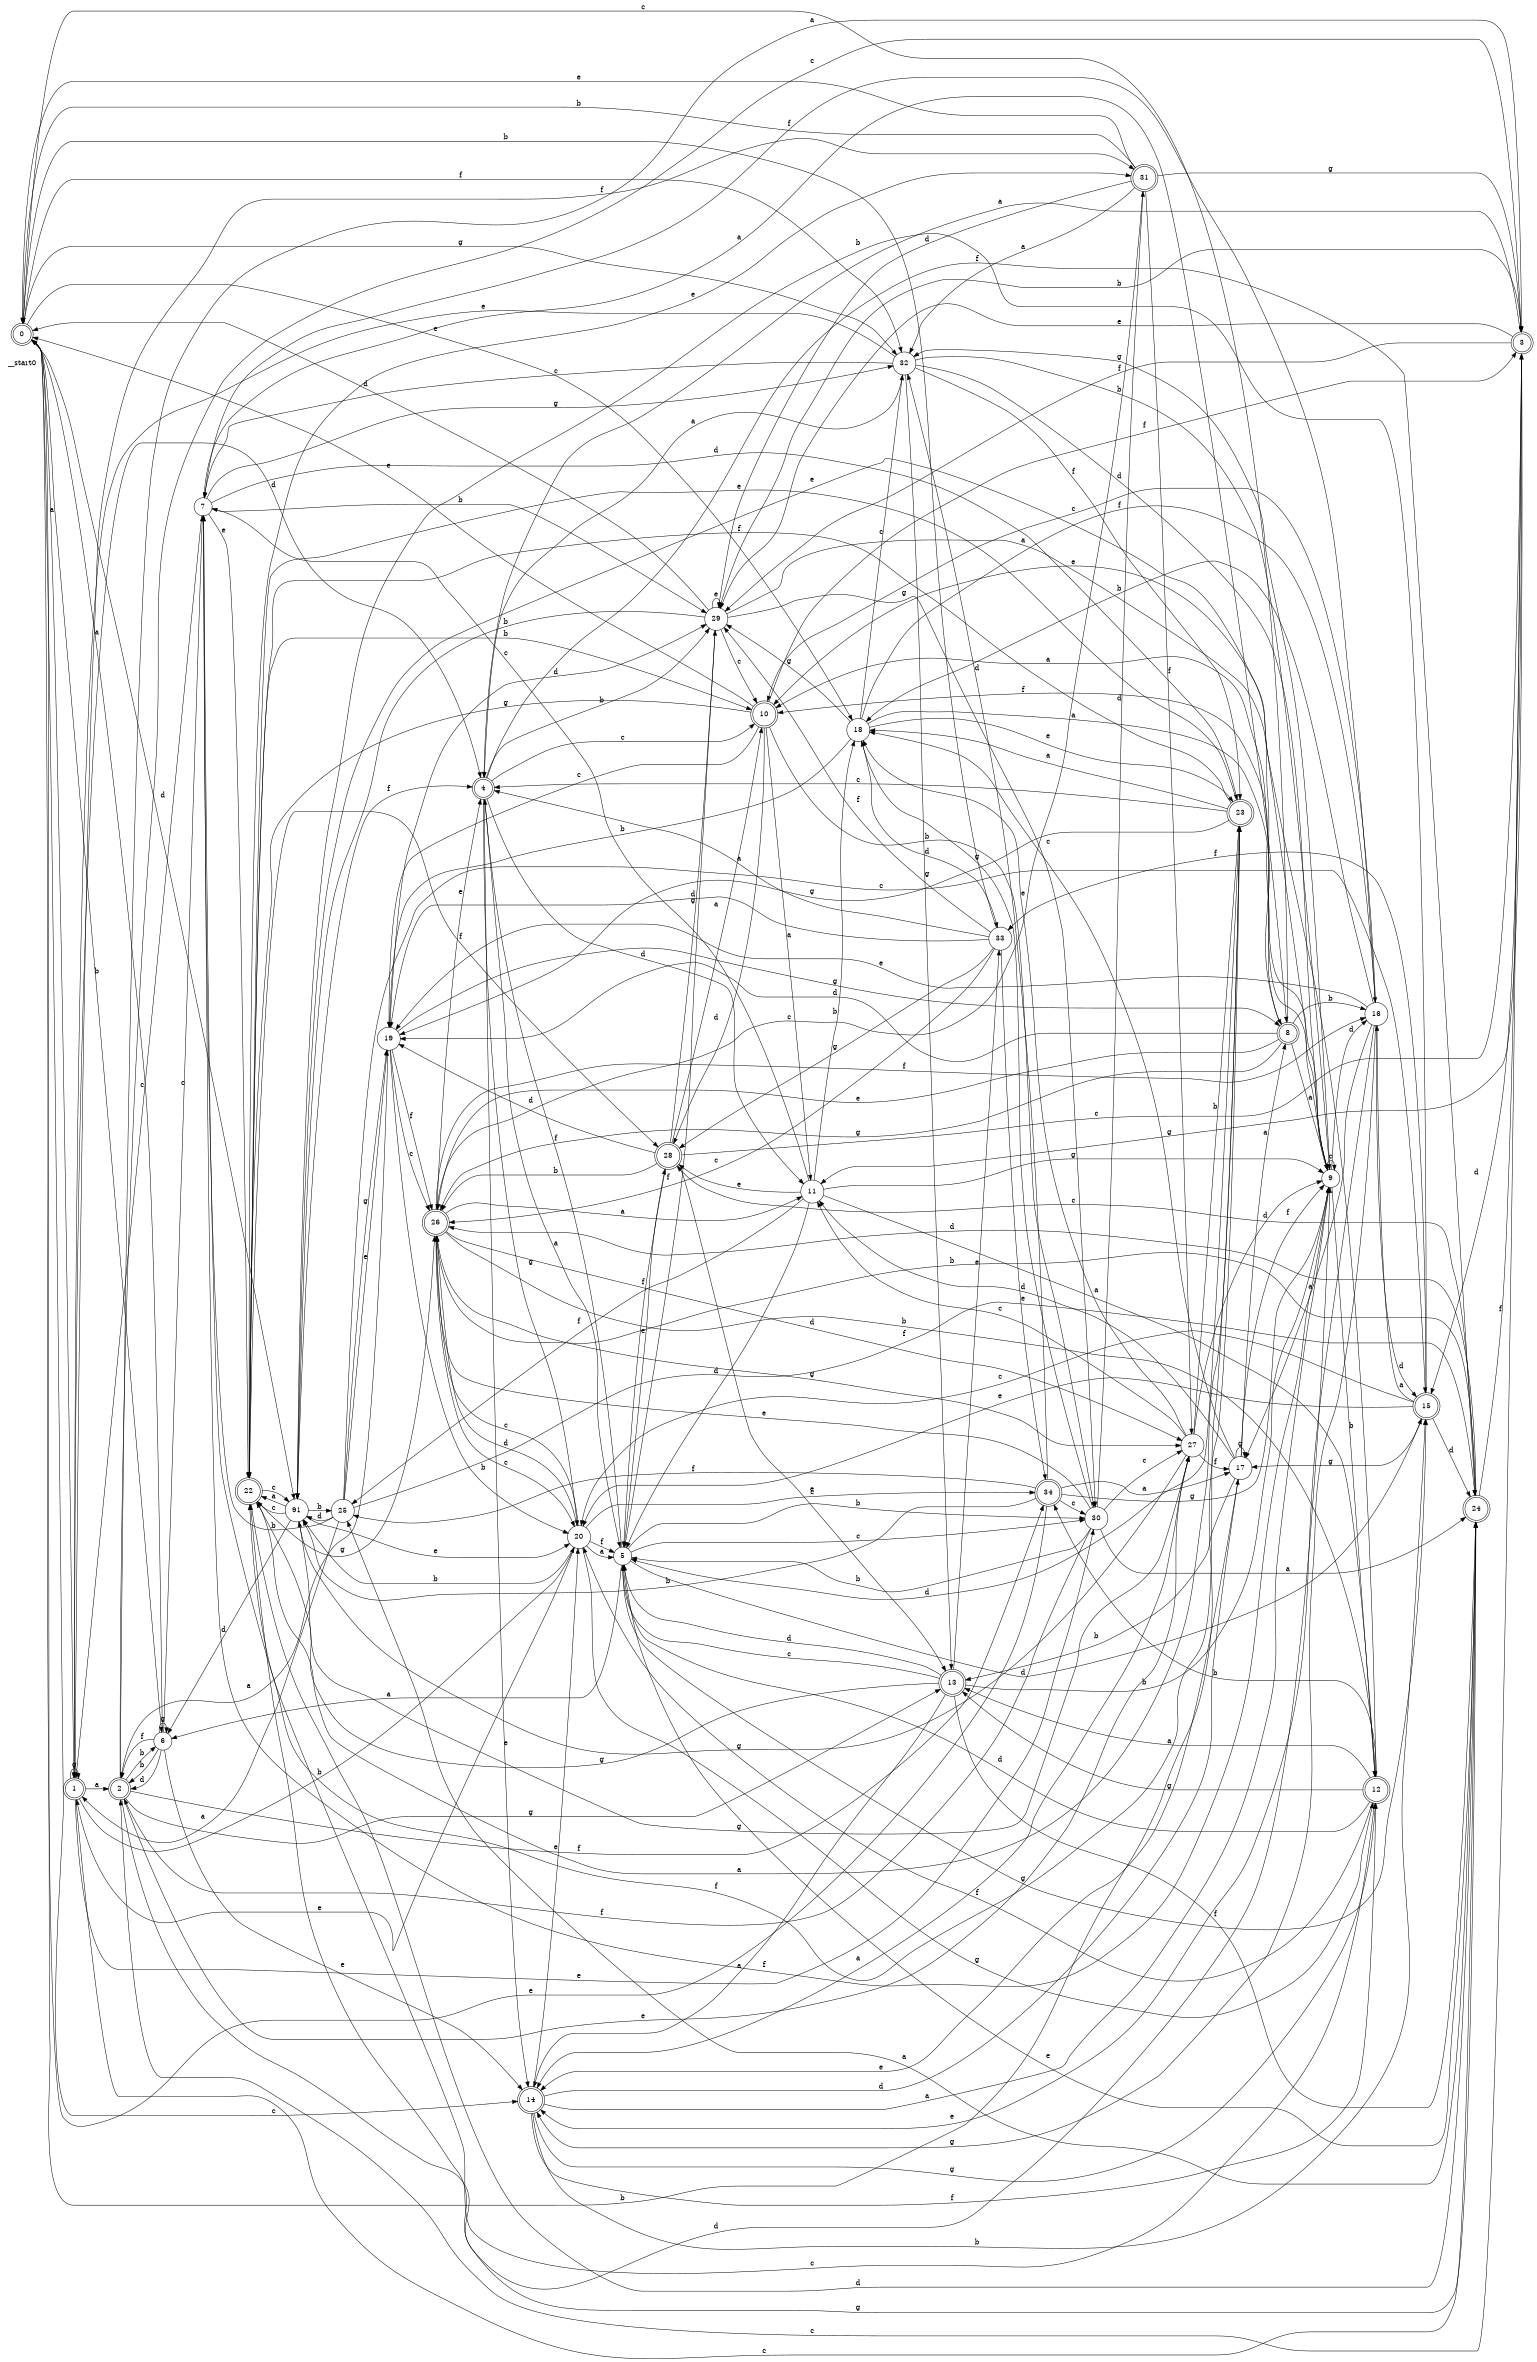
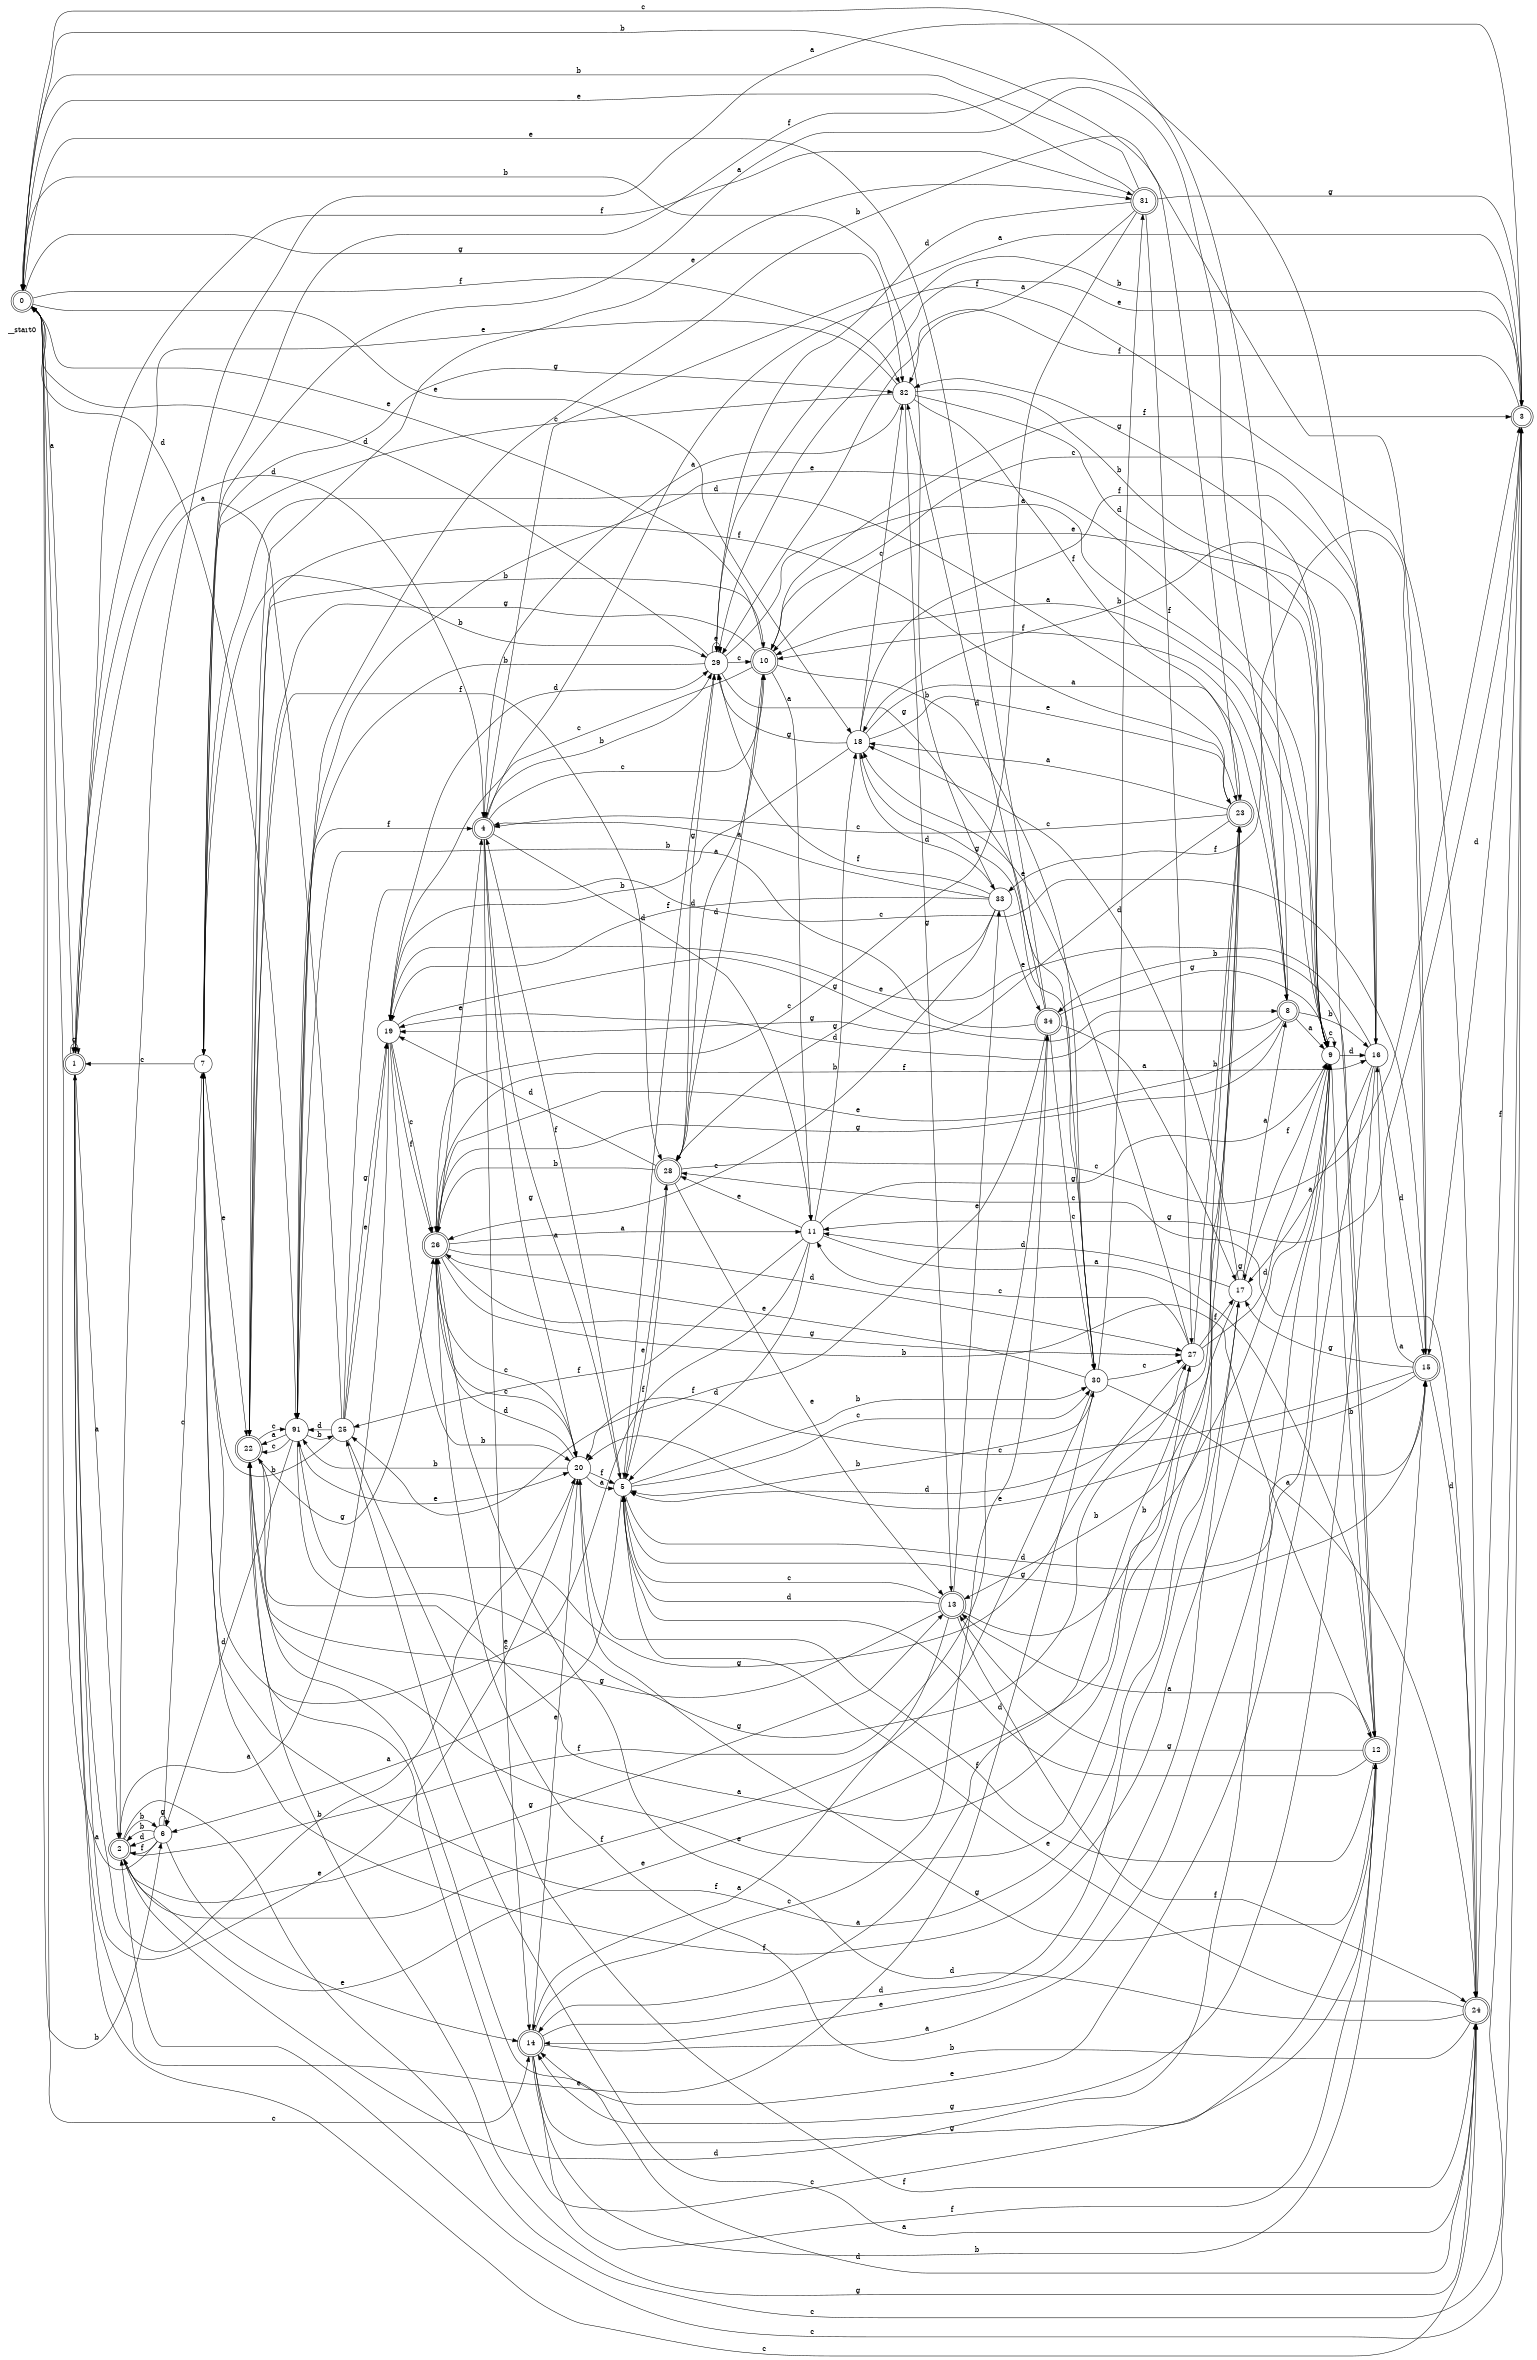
edge "20" -> "34": now "14" -> "34"
